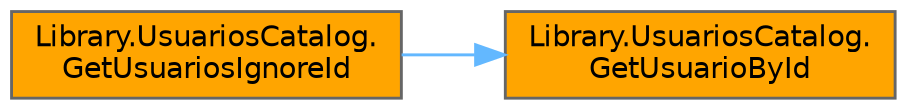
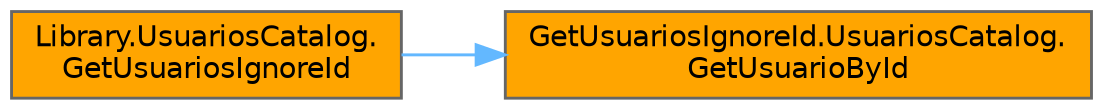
node "Library.UsuariosCatalog. GetUsuarioById": label "Library.UsuariosCatalog. GetUsuarioById" -> "GetUsuariosIgnoreId.UsuariosCatalog. GetUsuarioById"
